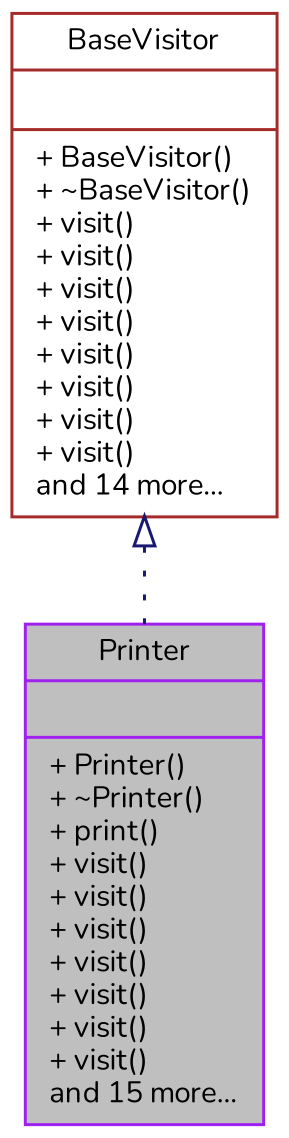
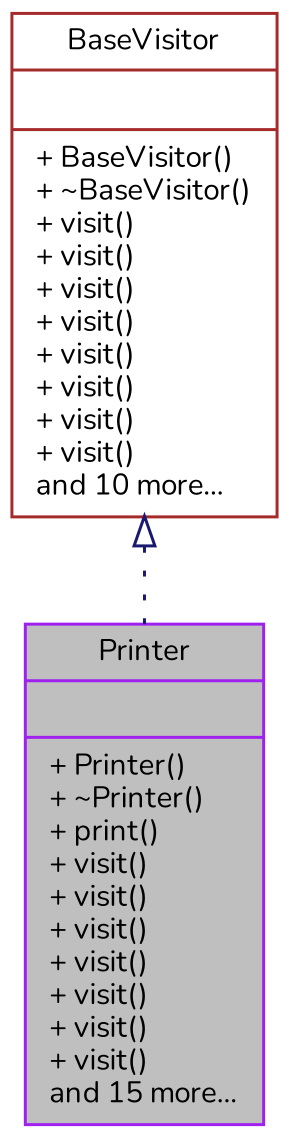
node "BaseVisitor": text "and 14 more..." -> "and 10 more..."
